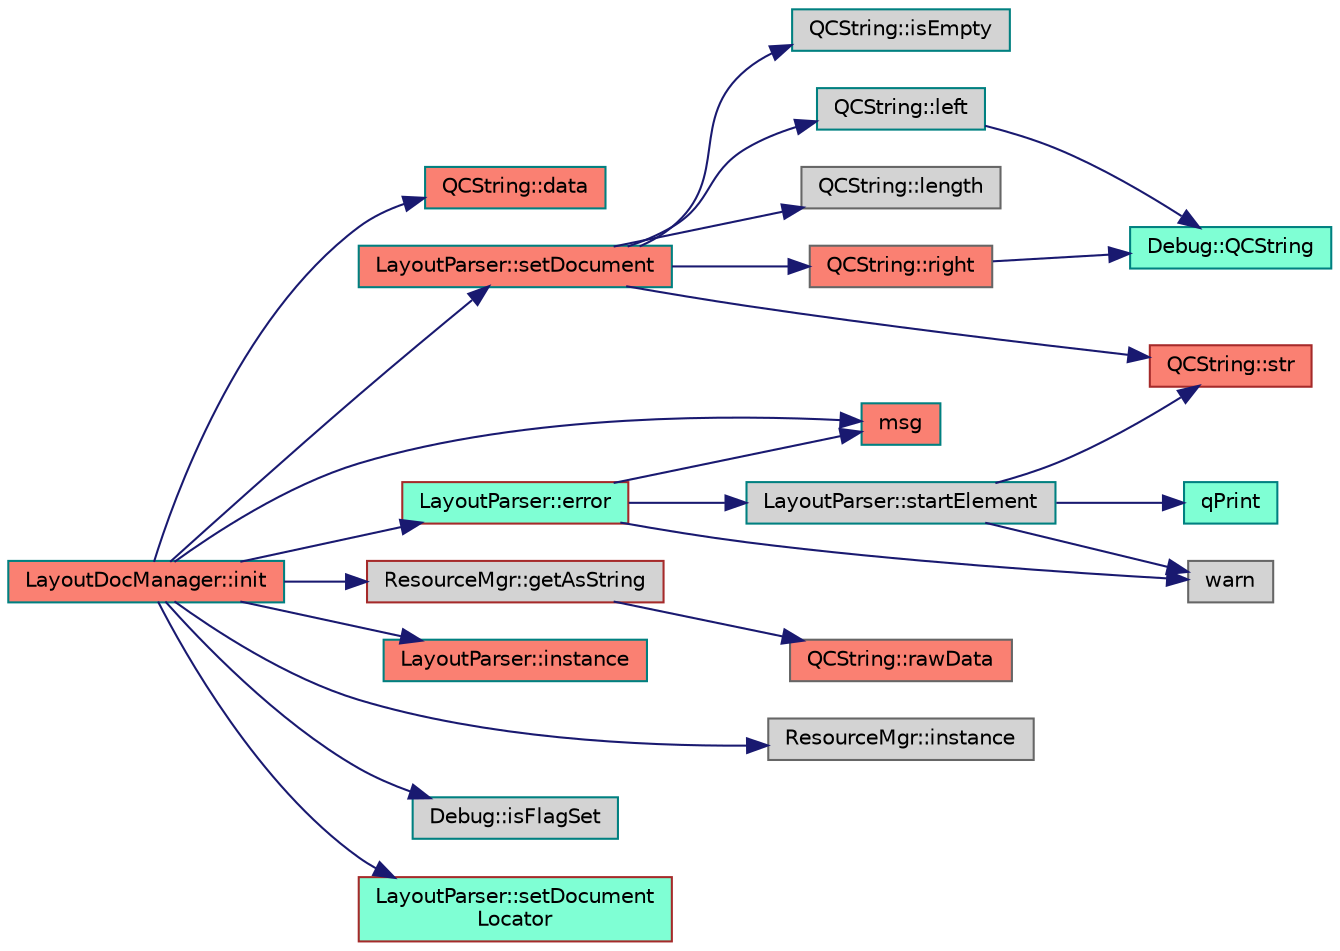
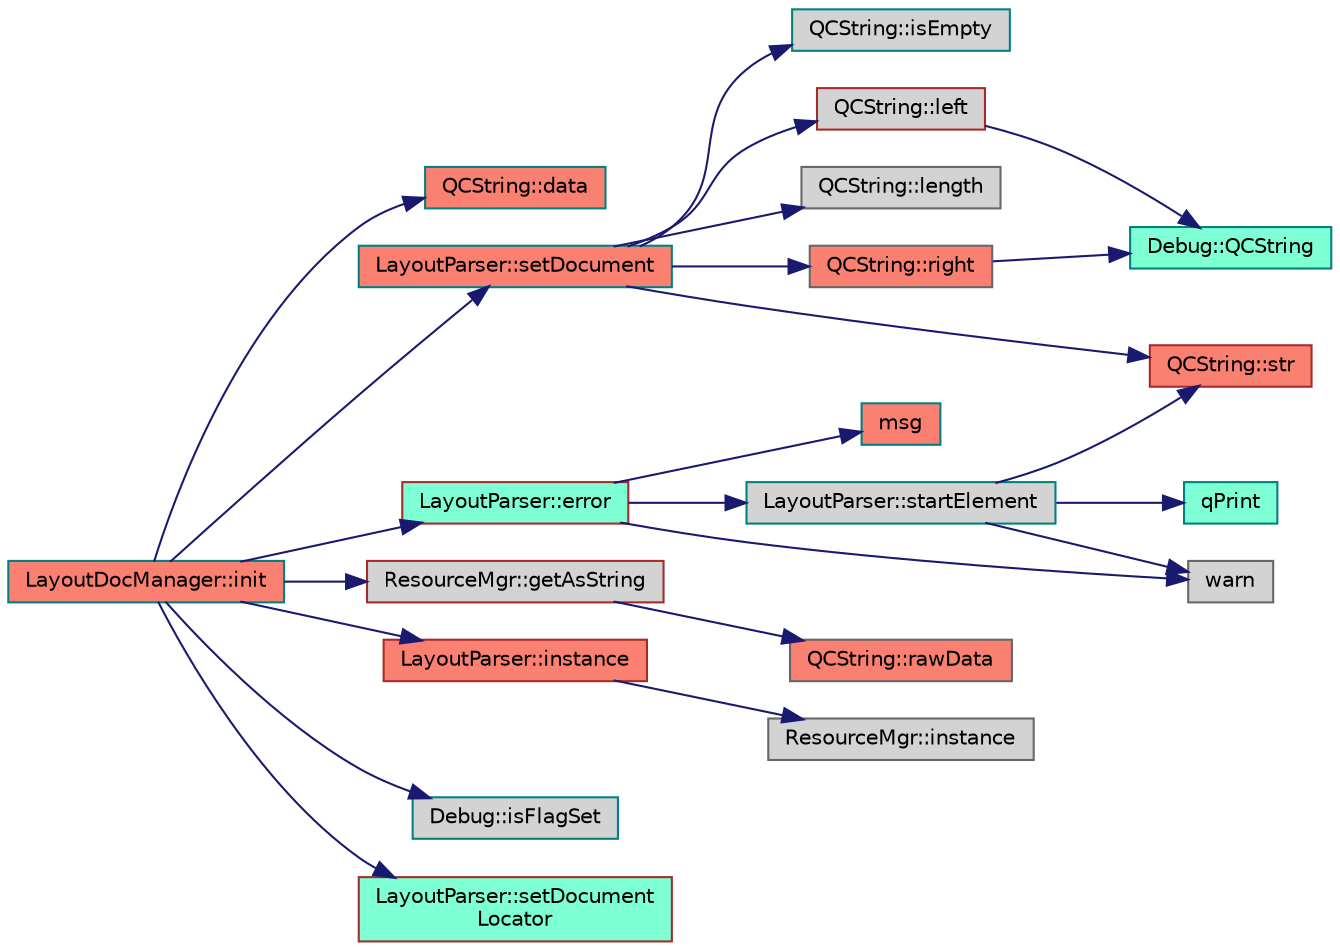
node "QCString::left": color teal -> brown
edge "LayoutDocManager::init" -> "msg": removed
node "LayoutParser::instance": color teal -> brown
edge "LayoutDocManager::init" -> "ResourceMgr::instance": now "LayoutParser::instance" -> "ResourceMgr::instance"
